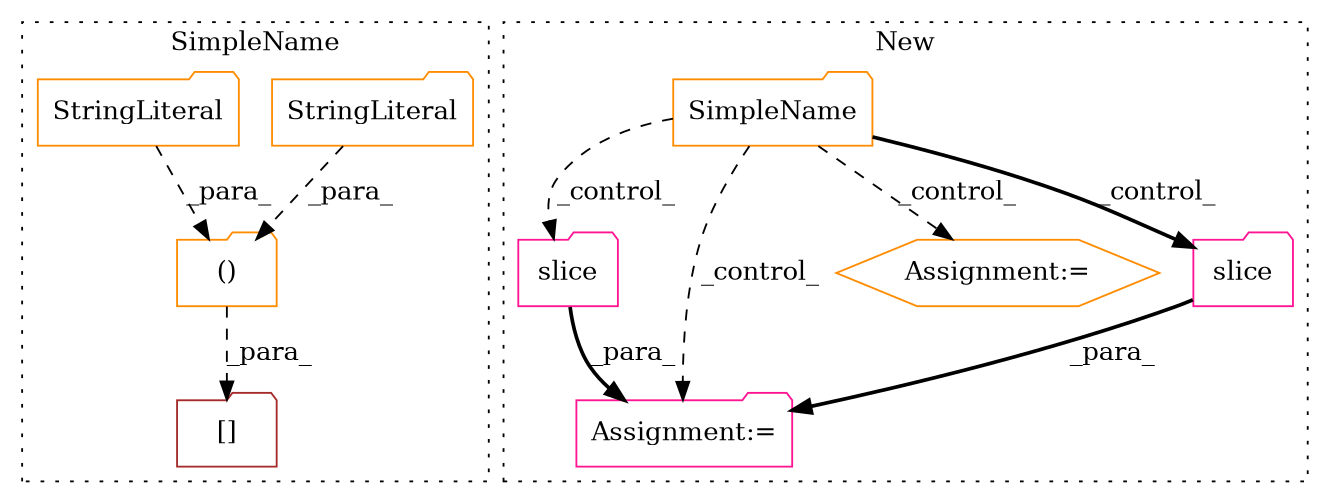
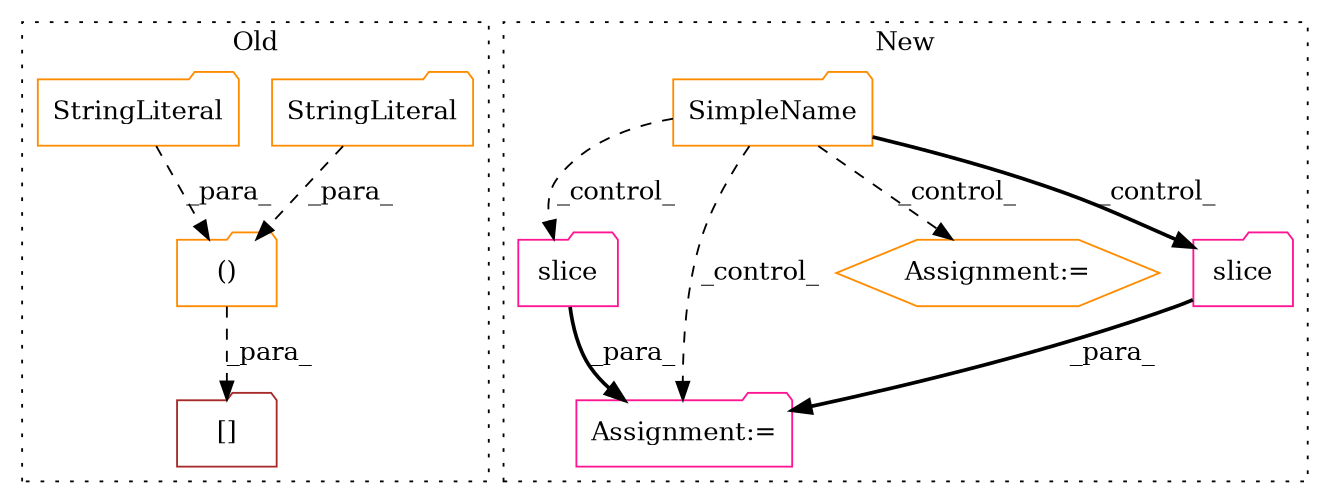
cluster "SimpleName": label "SimpleName" -> "Old"
